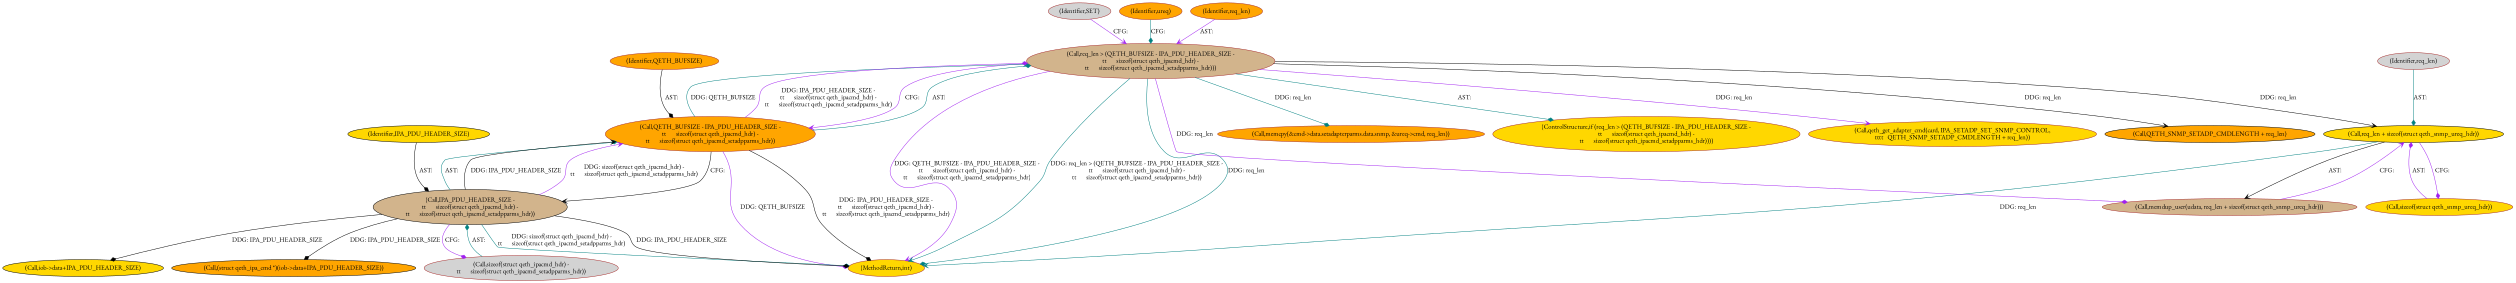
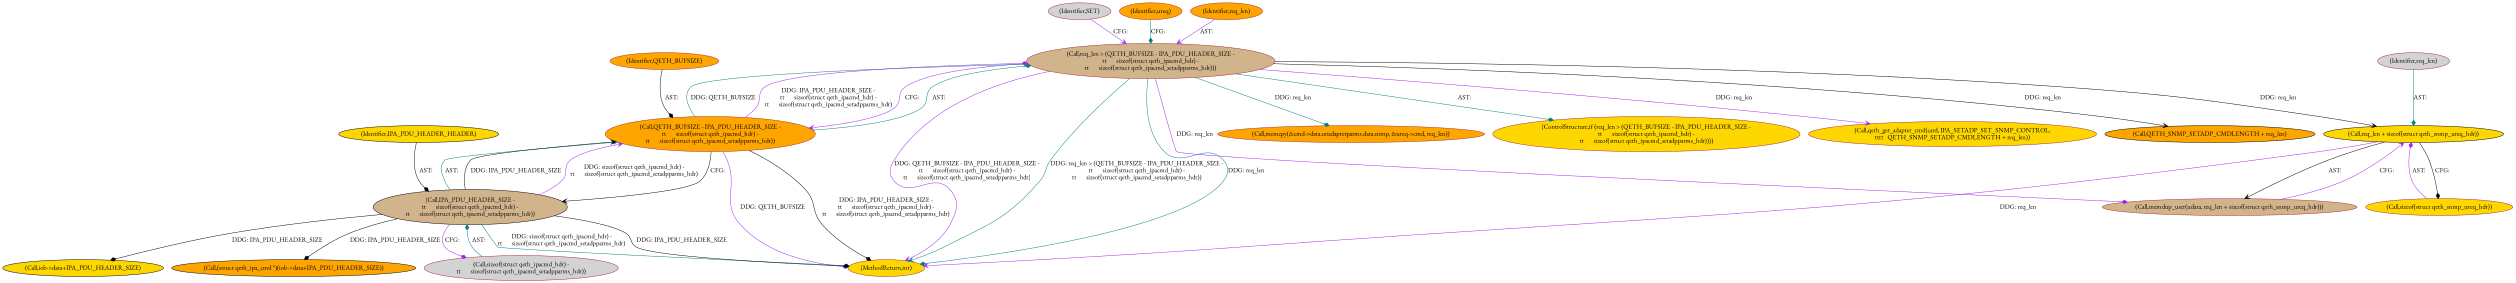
node "(Identifier,IPA_PDU_HEADER_SIZE)": label "(Identifier,IPA_PDU_HEADER_SIZE)" -> "(Identifier,IPA_PDU_HEADER_HEADER)"
edge "(Call,req_len + sizeof(struct qeth_snmp_ureq_hdr))" -> "(Call,sizeof(struct qeth_snmp_ureq_hdr))": color purple -> black
edge "(Call,req_len + sizeof(struct qeth_snmp_ureq_hdr))" -> "(MethodReturn,int)": color teal -> purple
